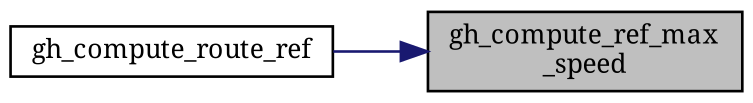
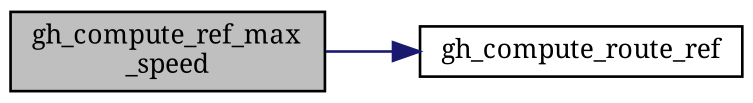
edge "gh_compute_route_ref" -> "gh_compute_ref_max _speed": reversed
